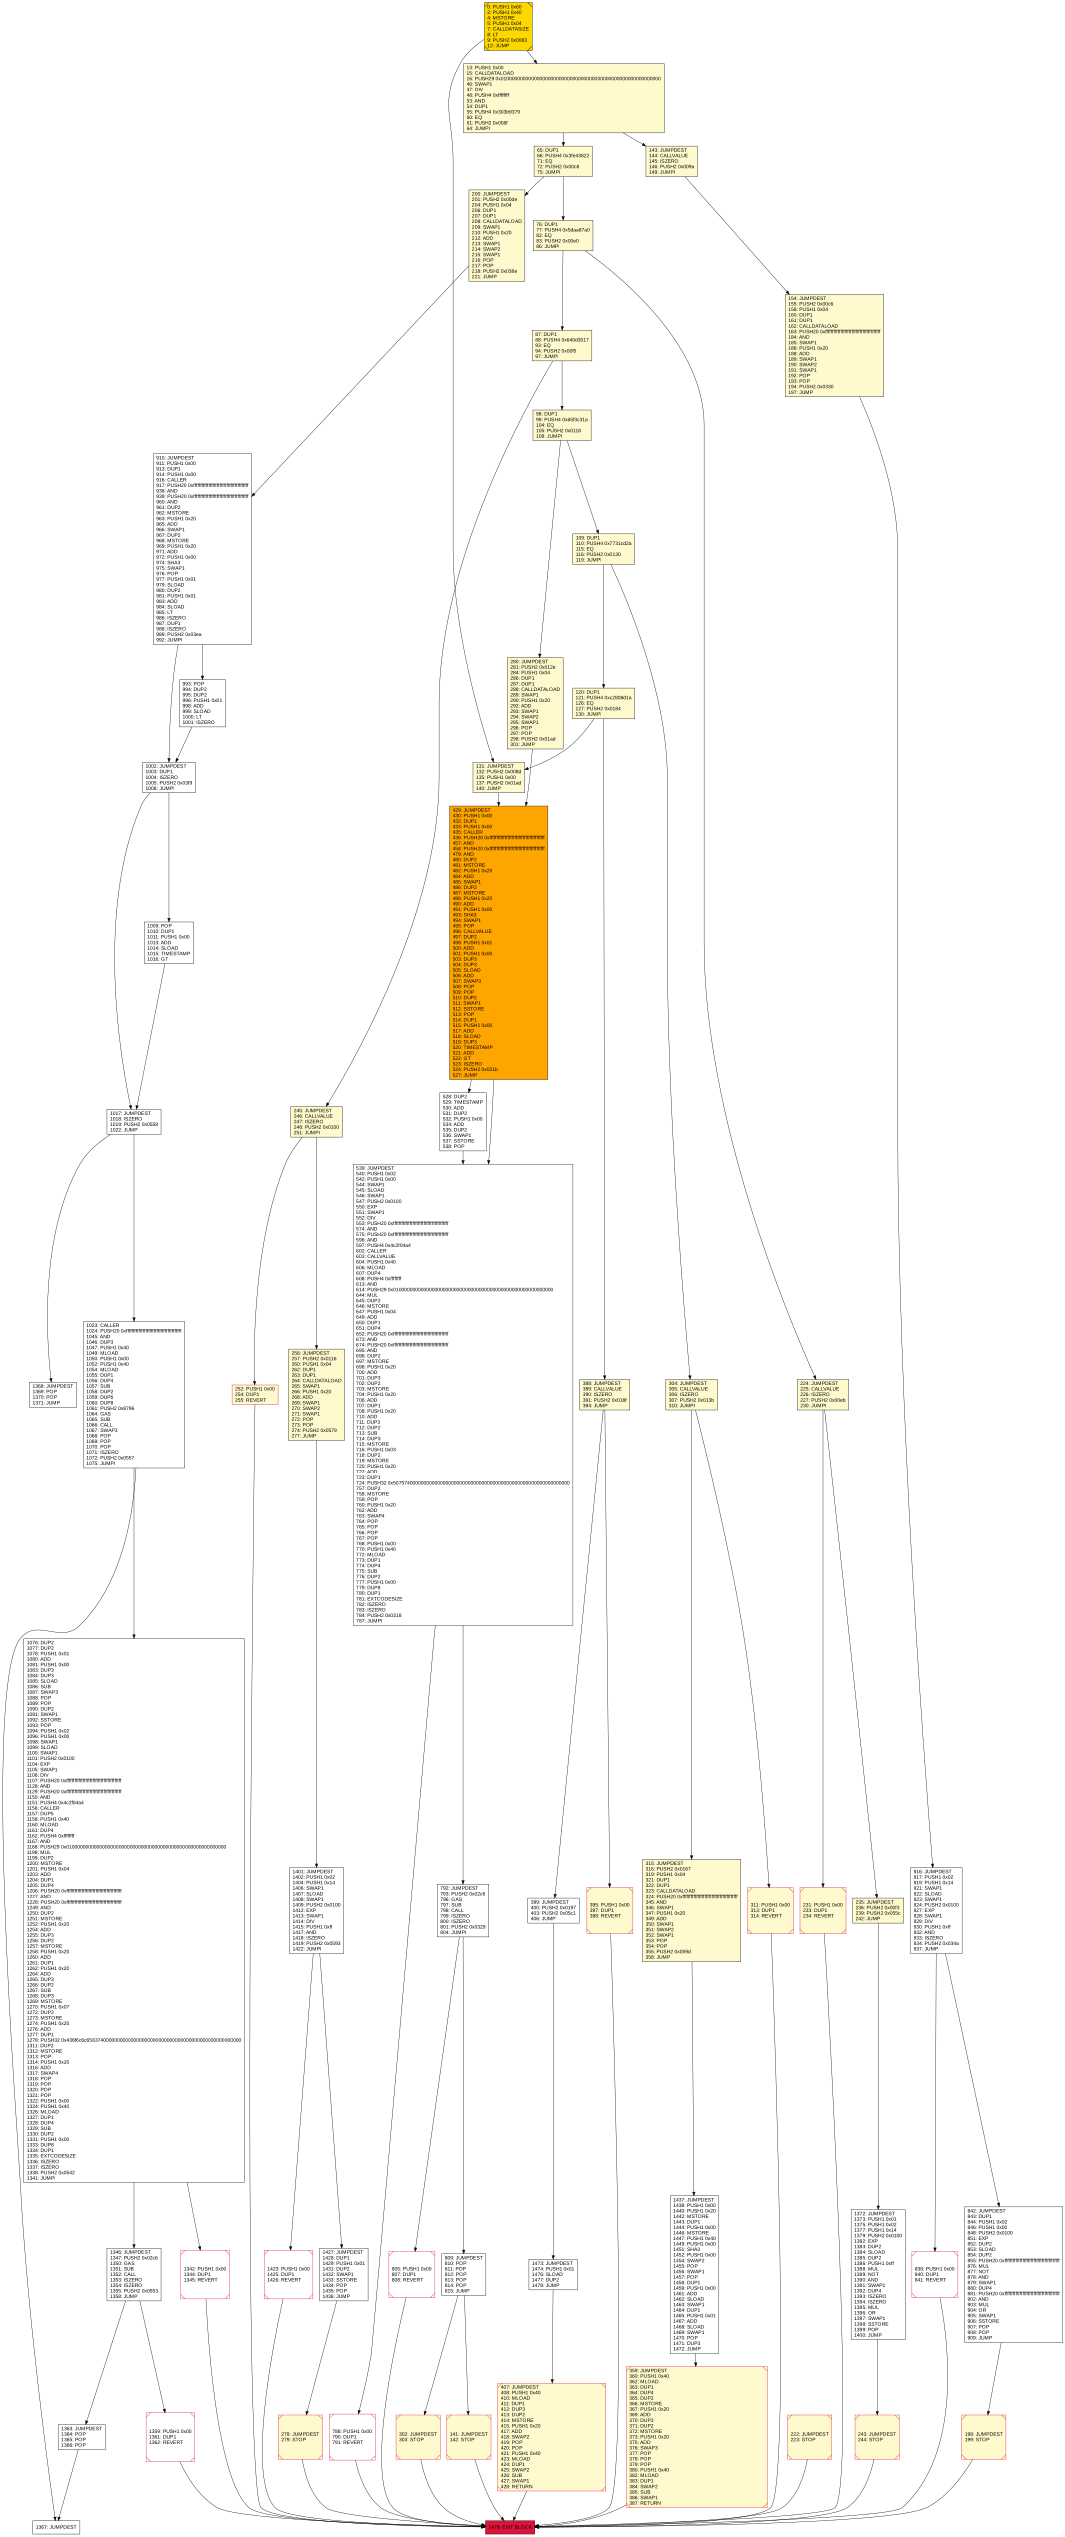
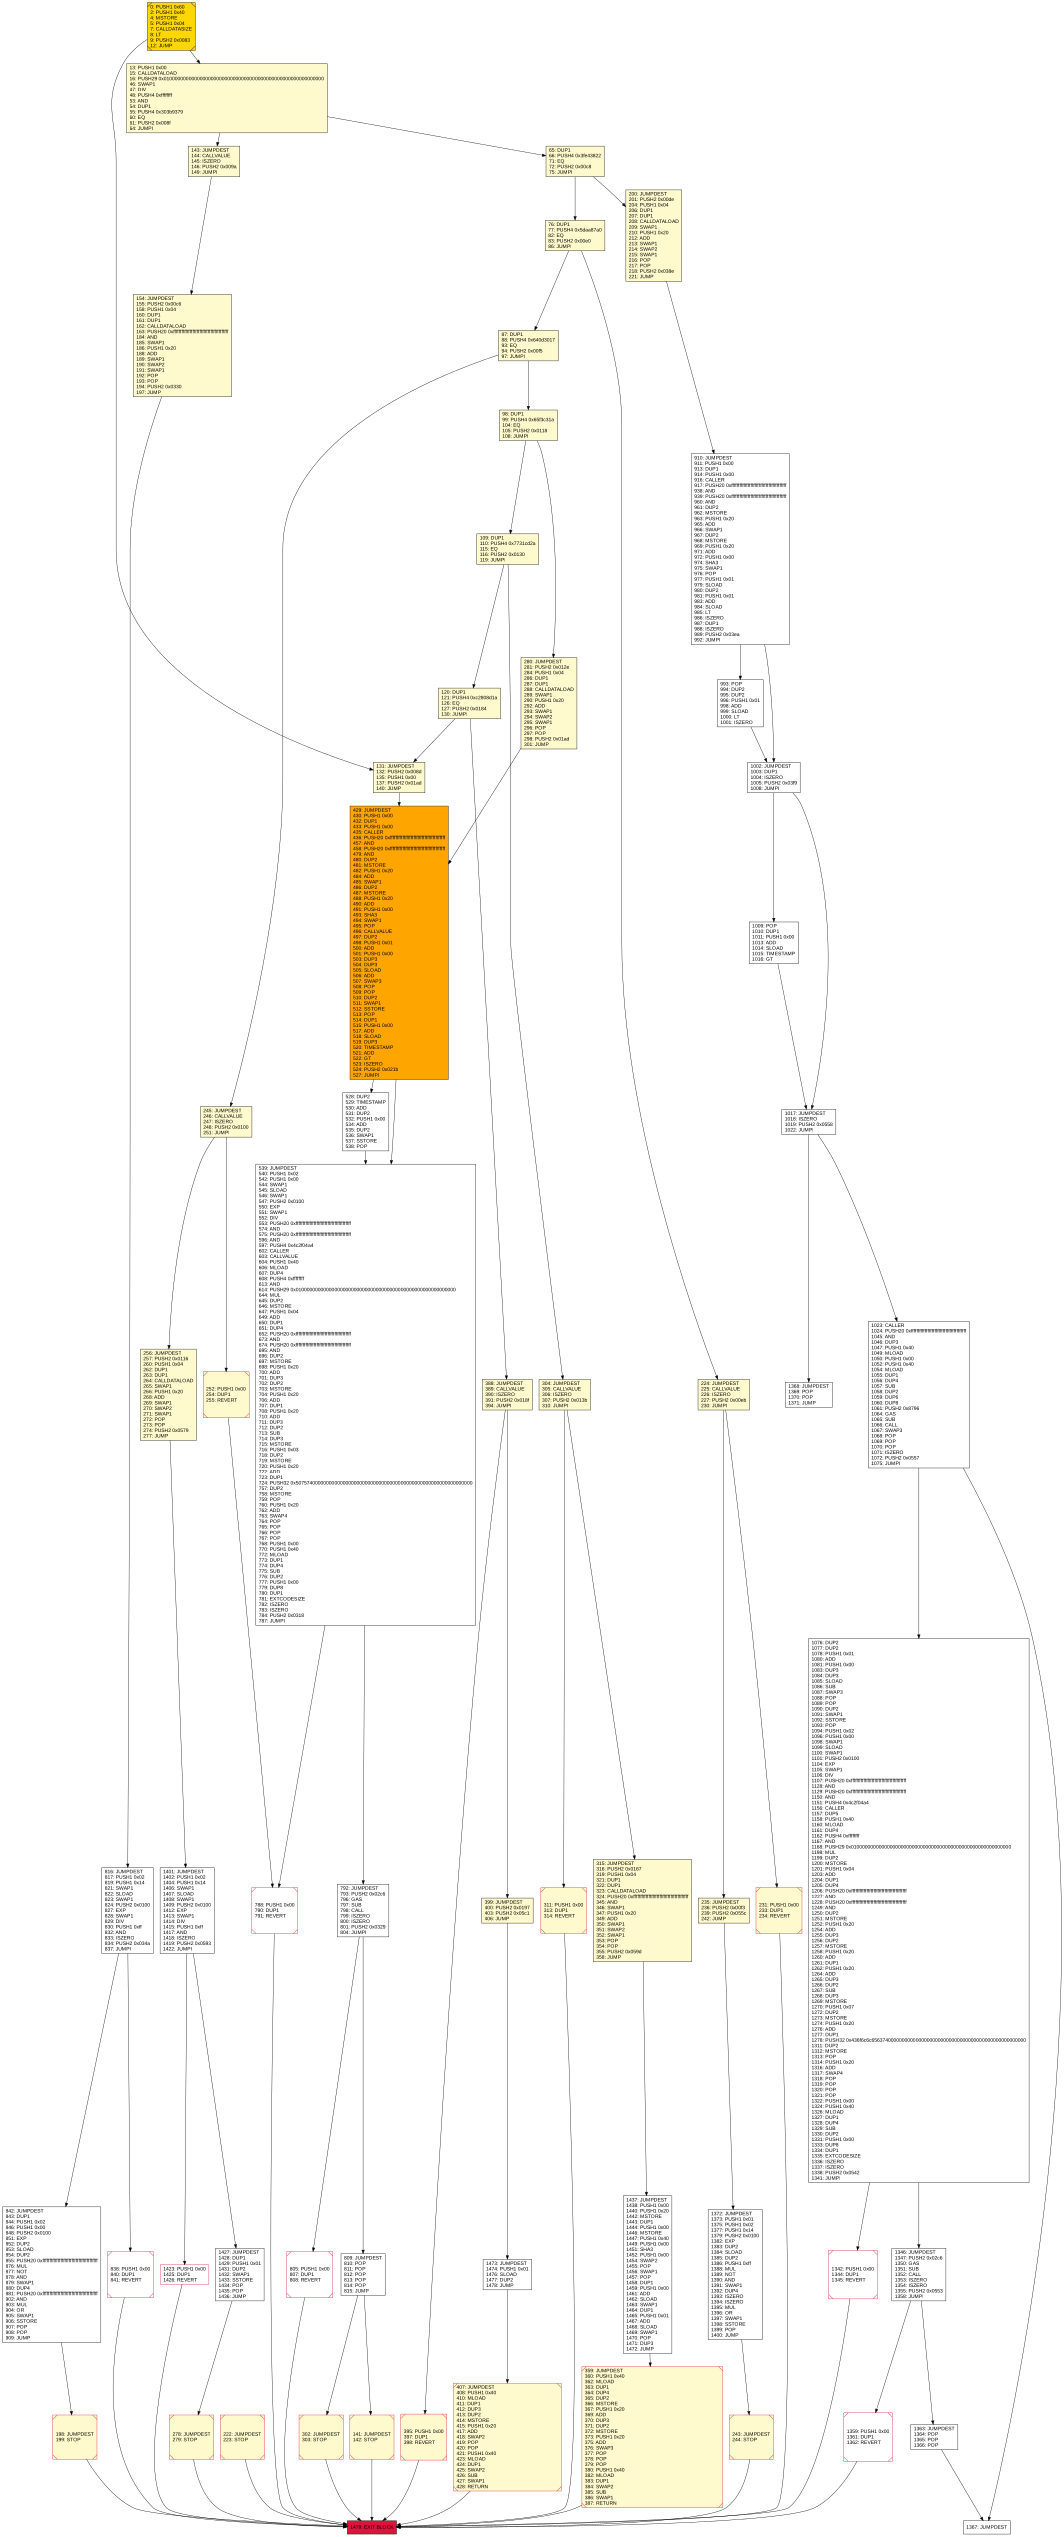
node "252: PUSH1 0x00 254: DUP1 255: REVERT": shape box -> Msquare
node "399: JUMPDEST 400: PUSH2 0x0197 403: PUSH2 0x05c1 406: JUMP": fillcolor white -> lemonchiffon
edge "252: PUSH1 0x00 254: DUP1 255: REVERT" -> "1479: EXIT BLOCK": now "252: PUSH1 0x00 254: DUP1 255: REVERT" -> "788: PUSH1 0x00 790: DUP1 791: REVERT"
node "1423: PUSH1 0x00 1425: DUP1 1426: REVERT": shape Msquare -> box
